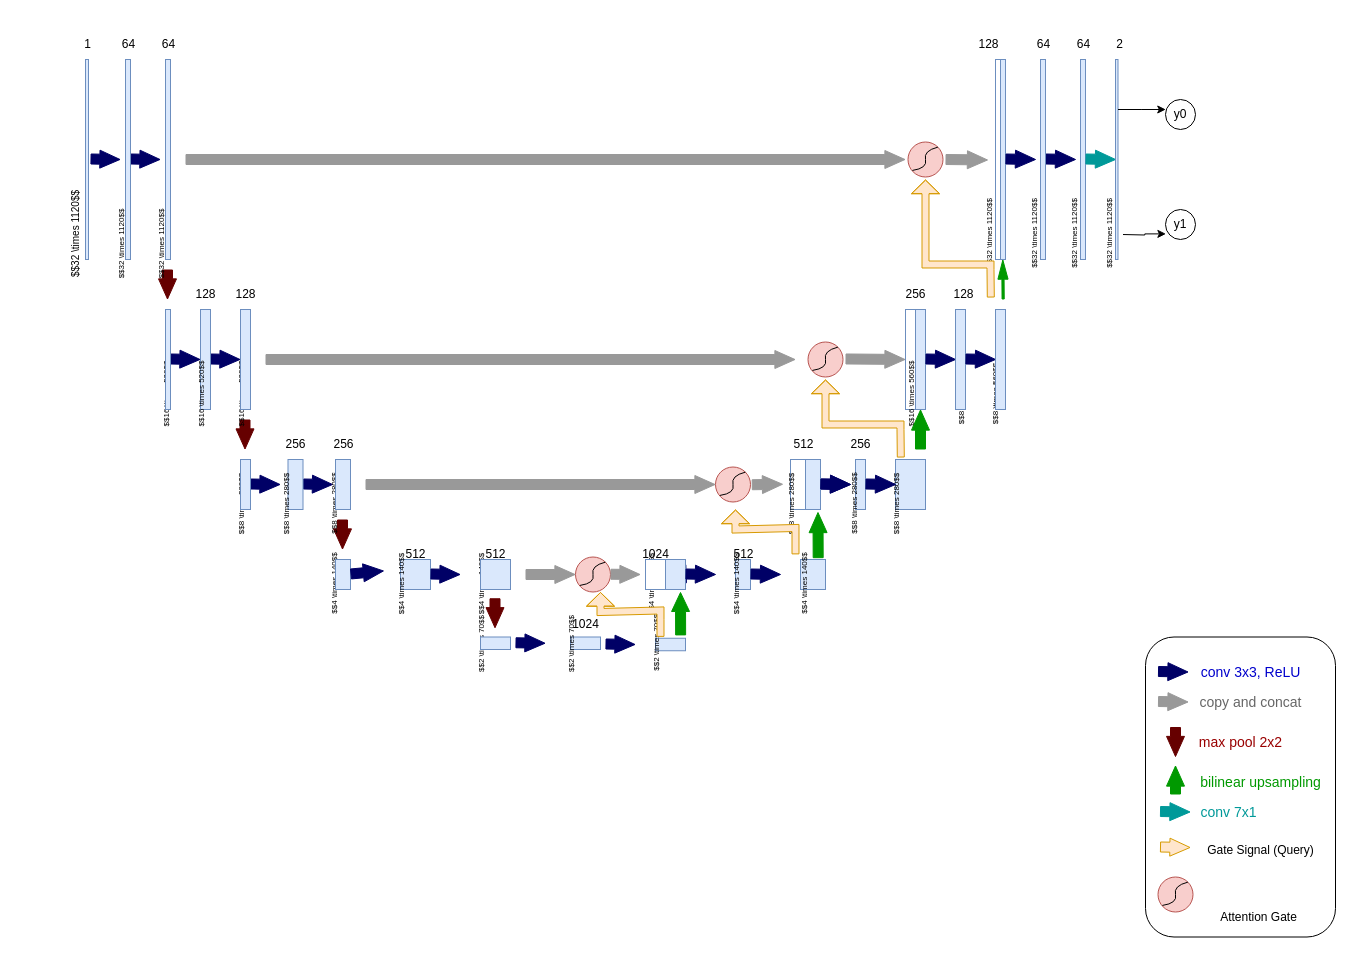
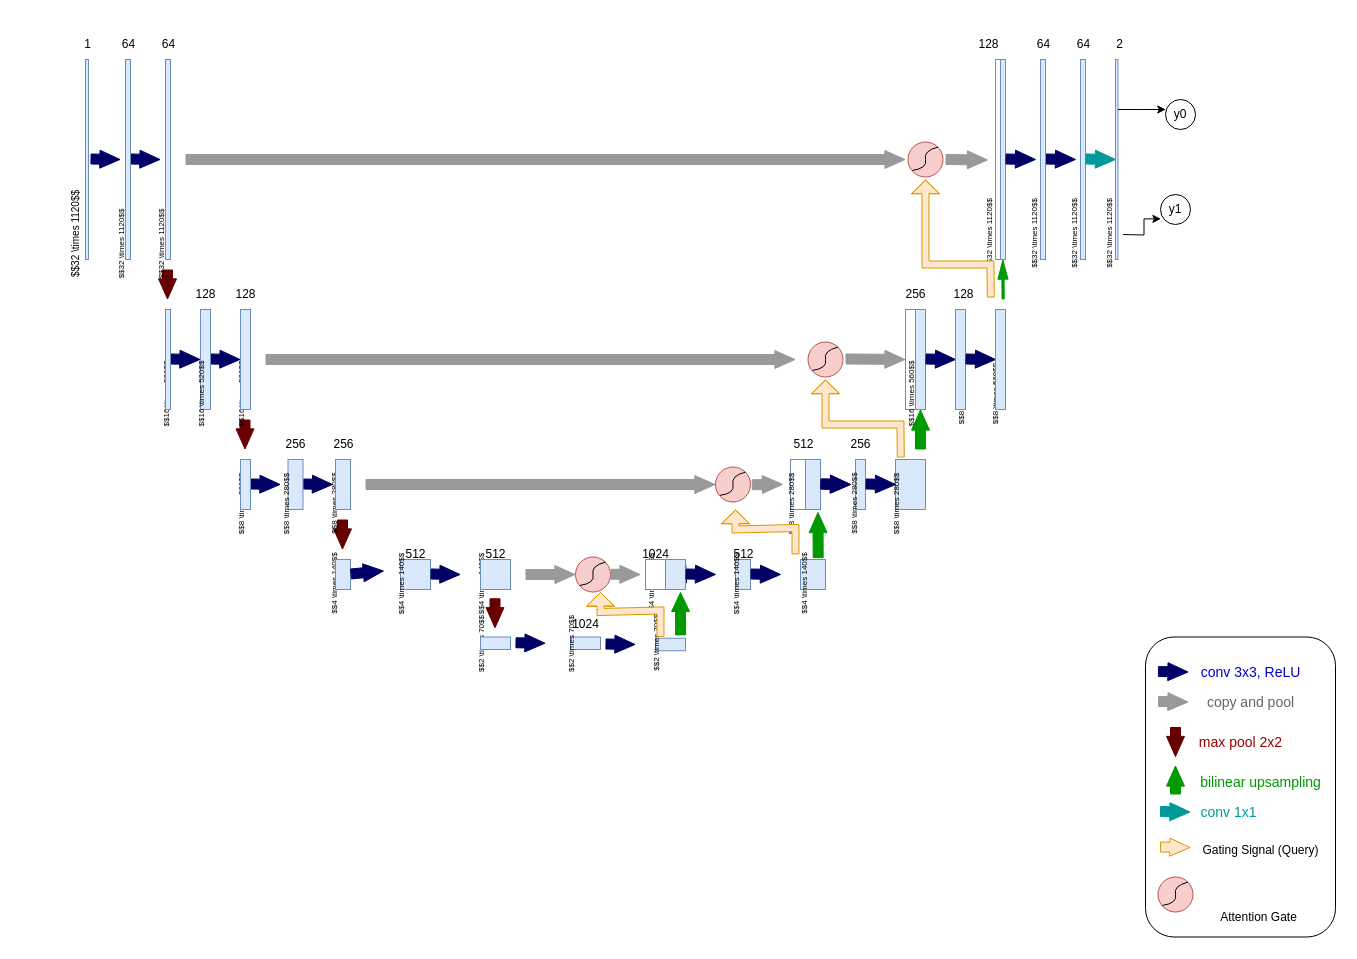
node "y1": moved (1181, 225) -> (1176, 210)
node "copy and concat": label "copy and concat" -> "copy and pool"
node "conv 7x1": label "conv 7x1" -> "conv 1x1"
node "Gate Signal (Query)": label "Gate Signal (Query)" -> "Gating Signal (Query)"
